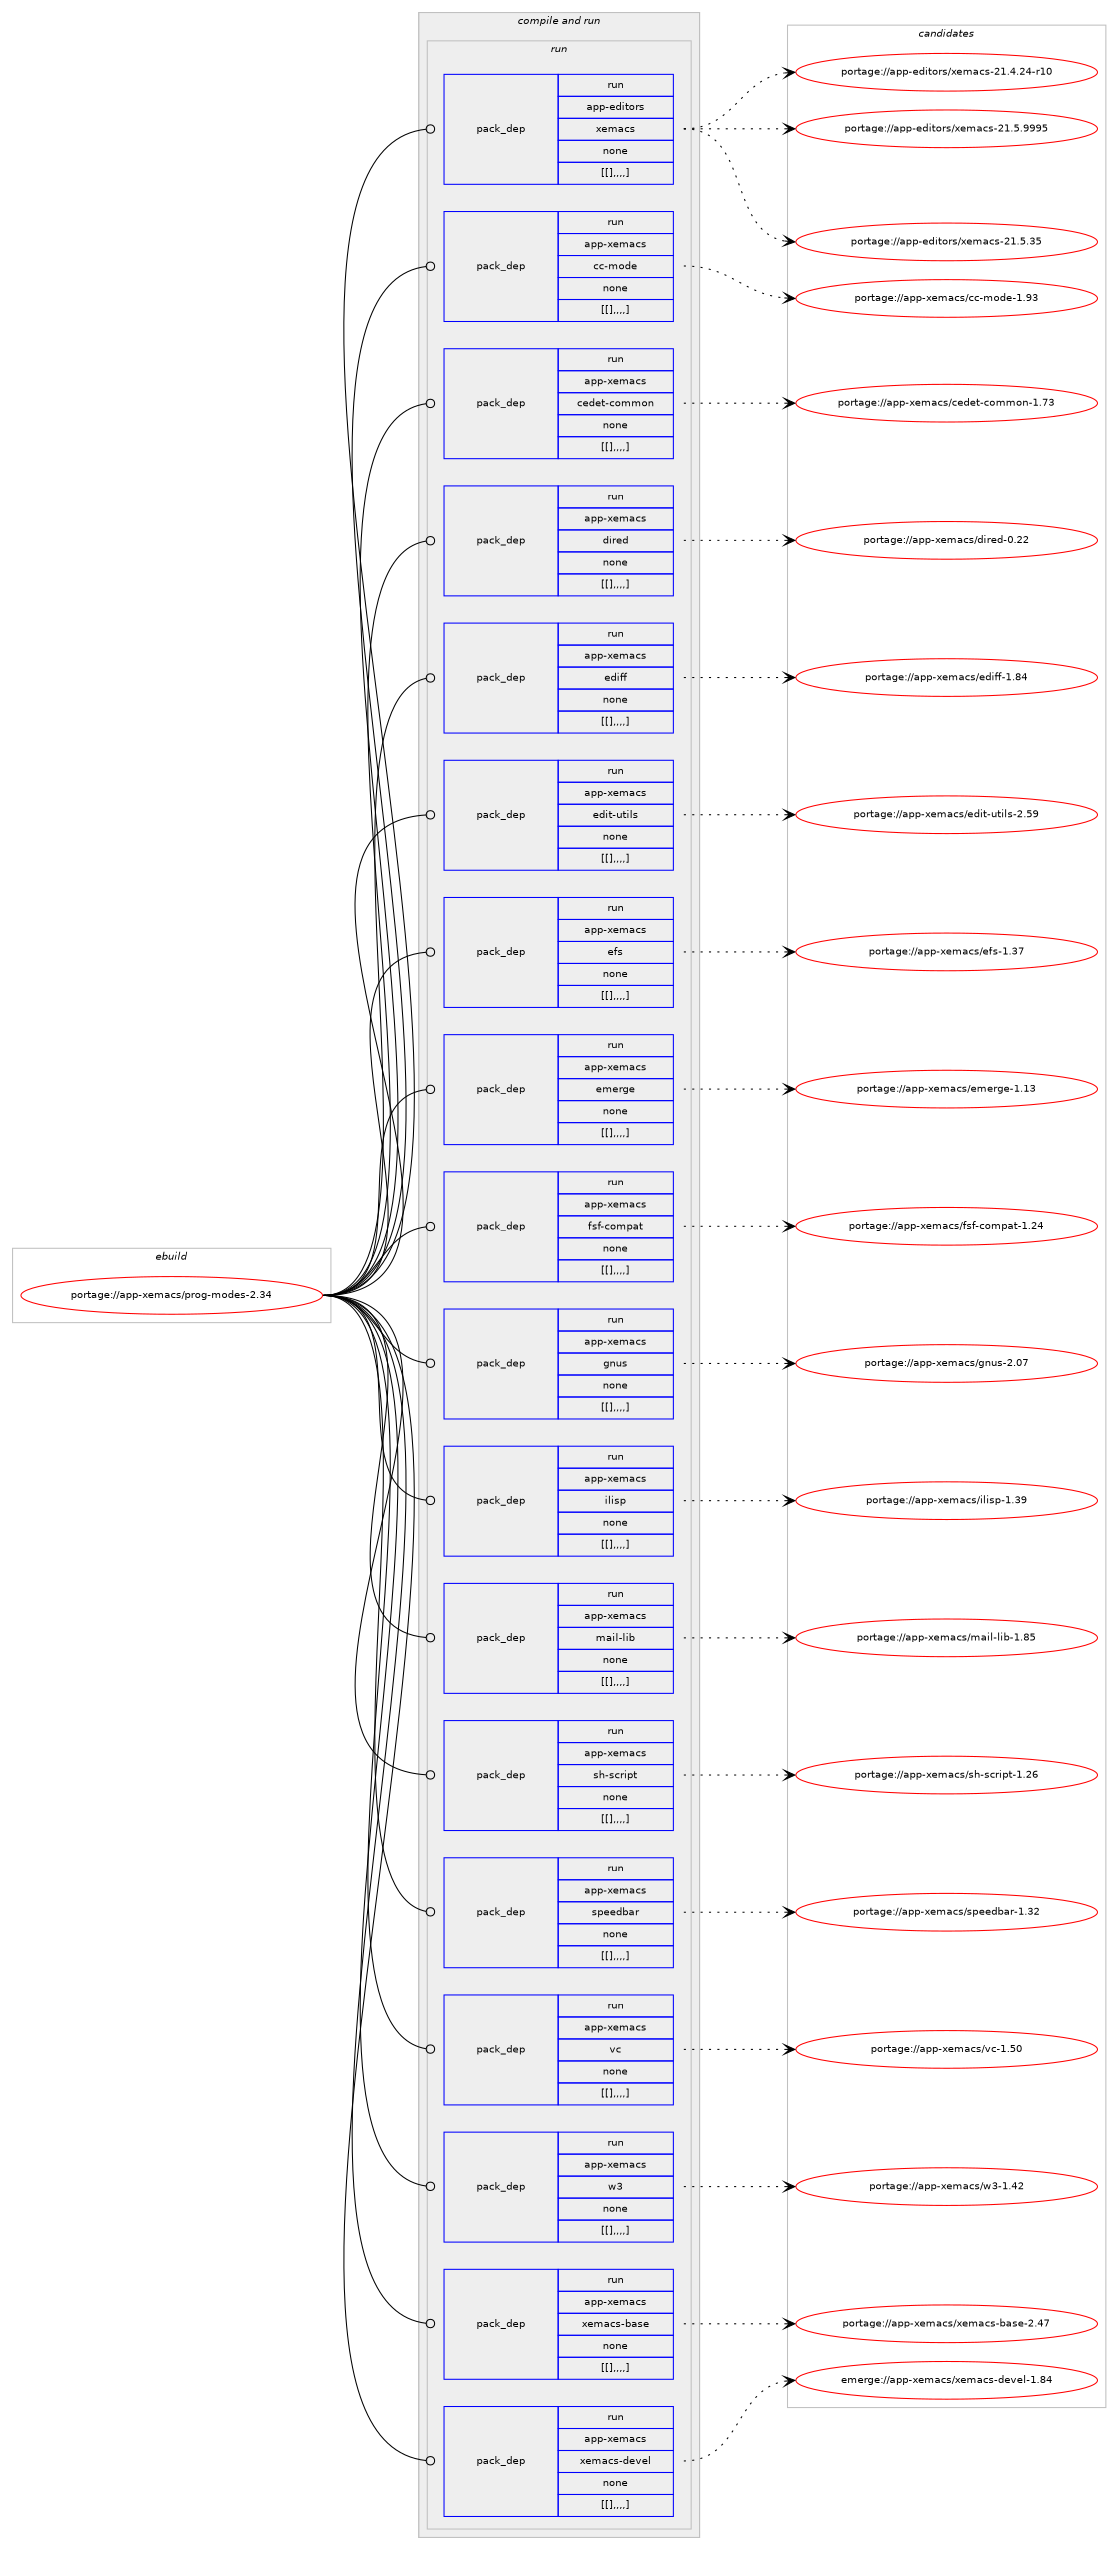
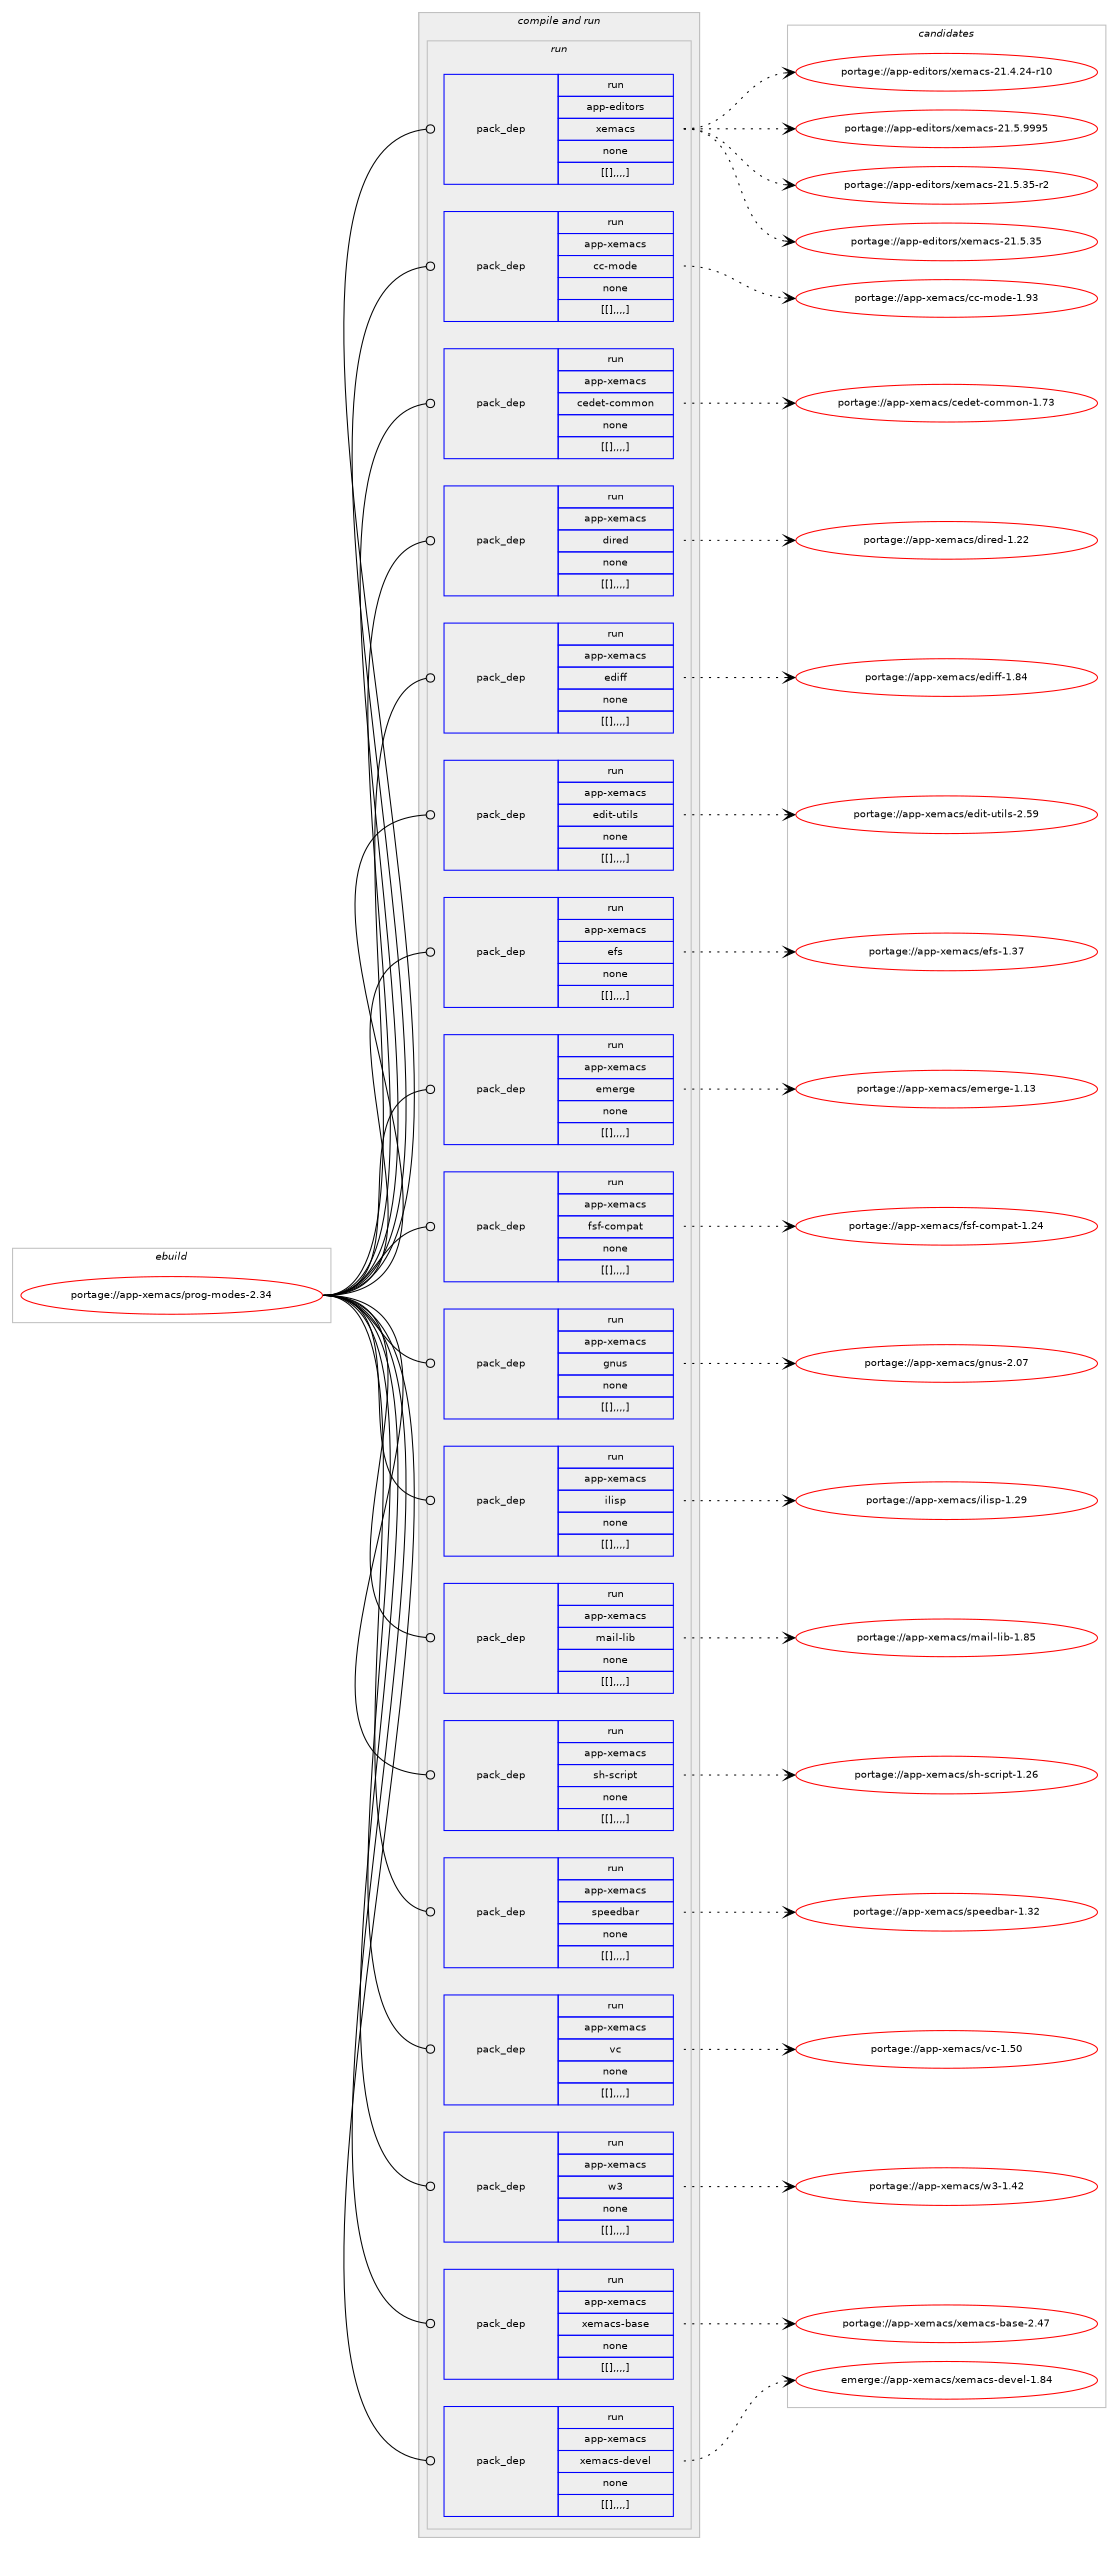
node "portage://app-editors/xemacs-21.5.35-r2": added
node "portage://app-xemacs/dired-0.22": label "portage://app-xemacs/dired-0.22" -> "portage://app-xemacs/dired-1.22"
node "portage://app-xemacs/ilisp-1.39": label "portage://app-xemacs/ilisp-1.39" -> "portage://app-xemacs/ilisp-1.29"
